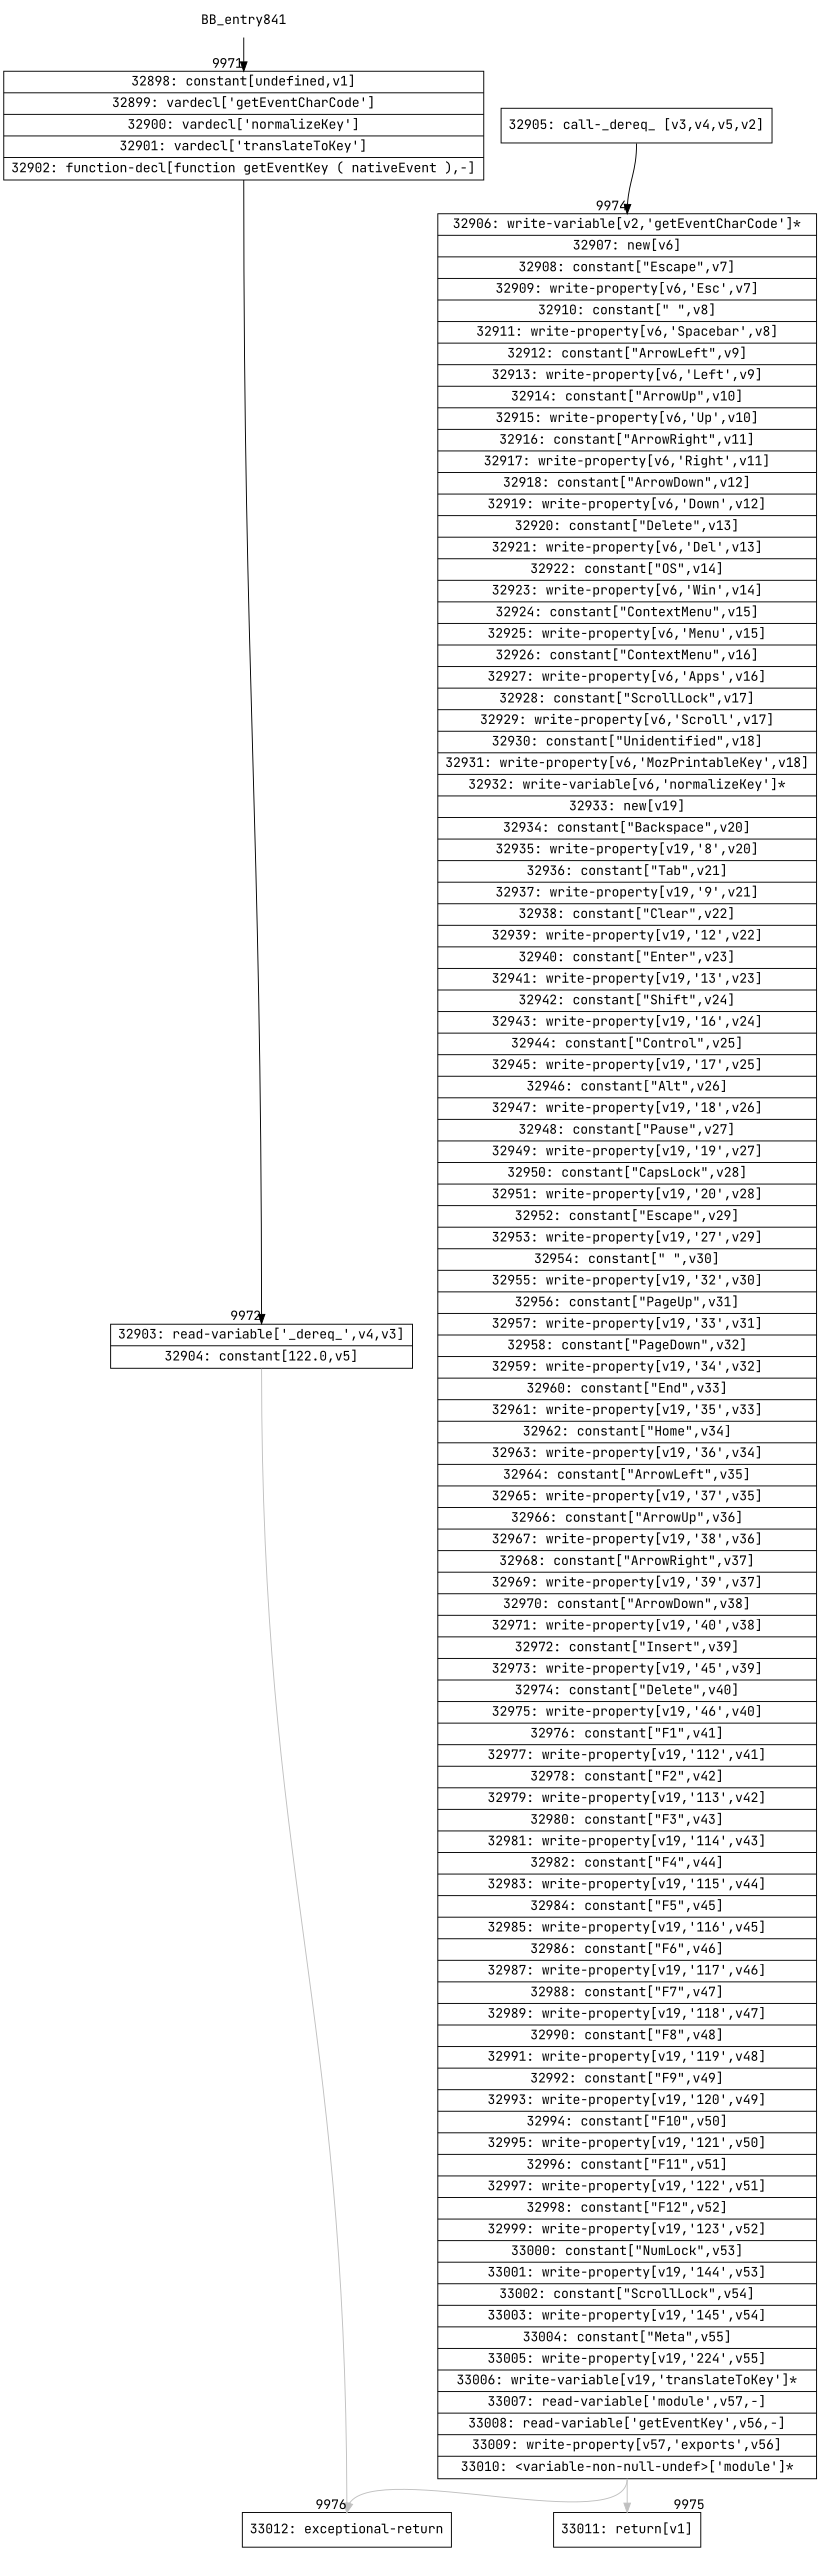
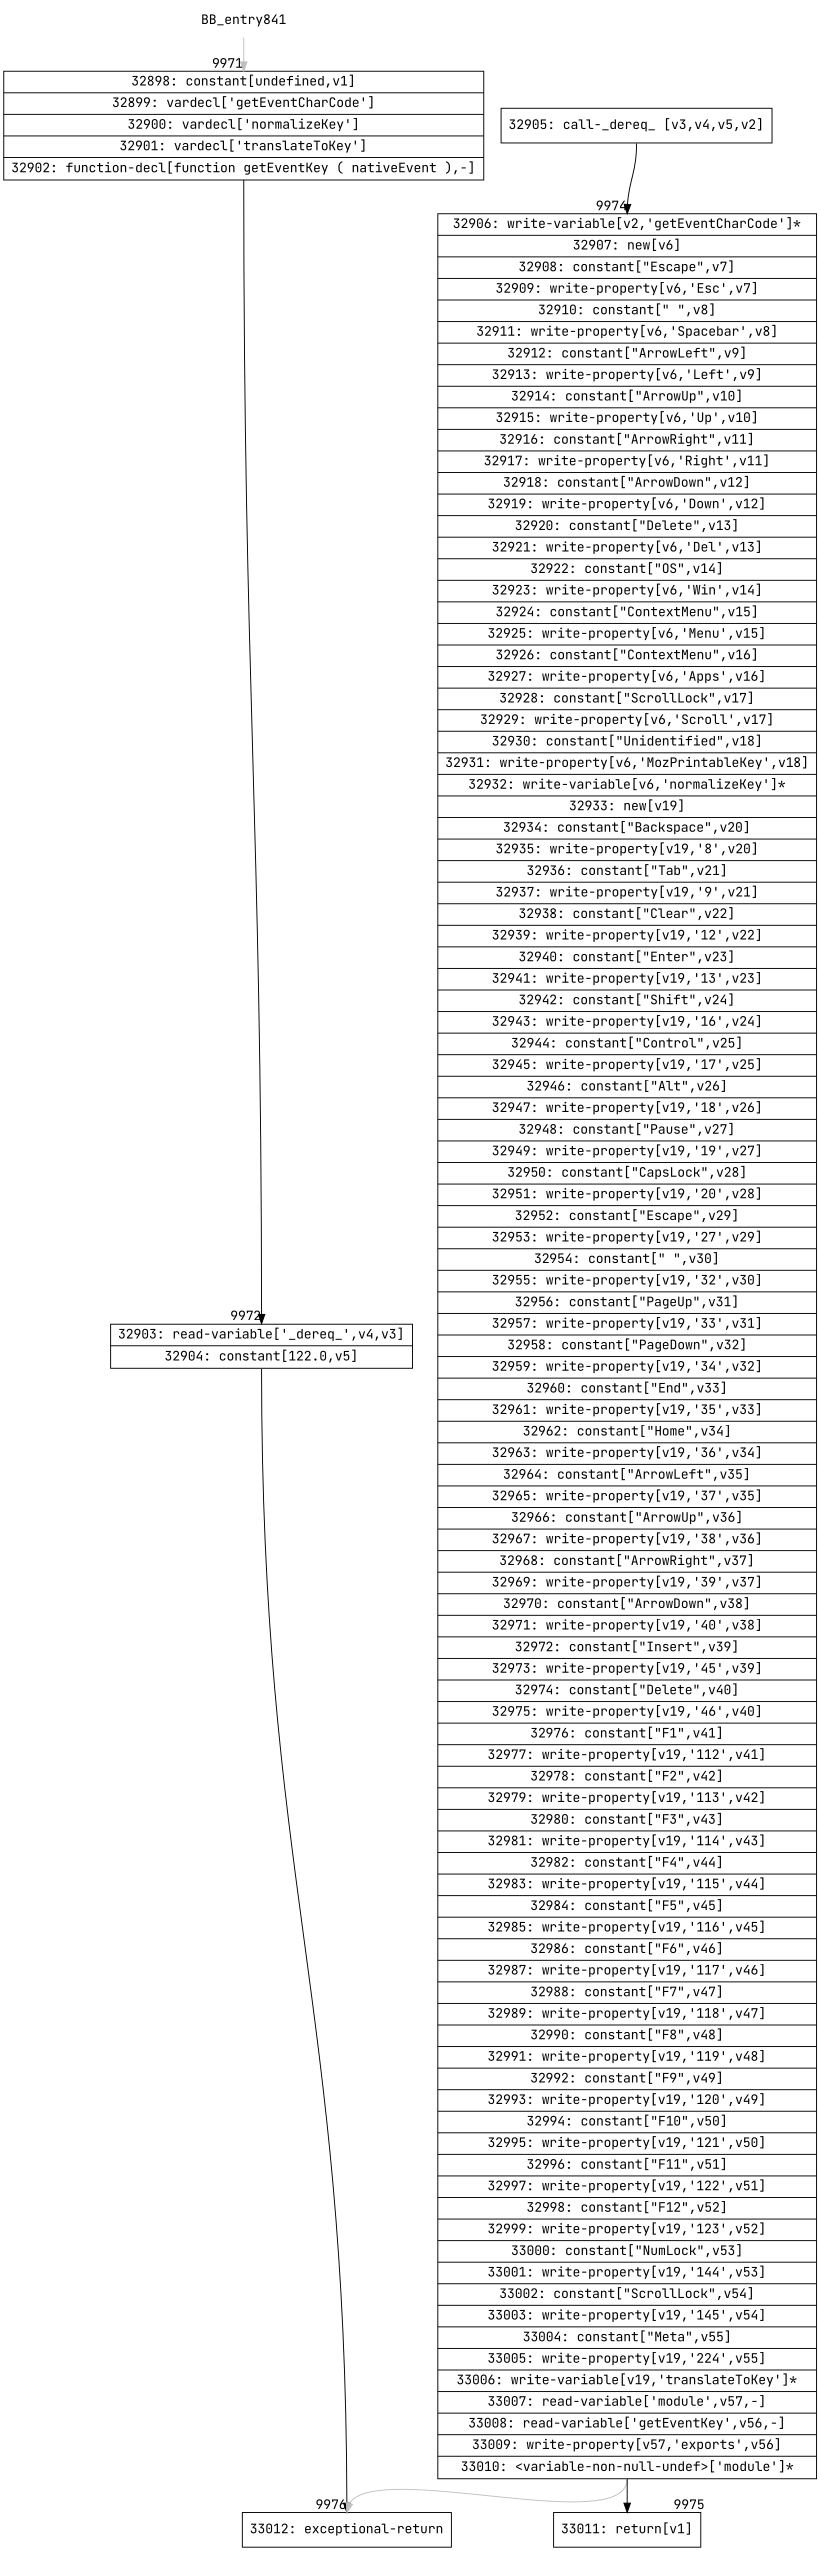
edge "BB_entry841" -> "32898: constant[undefined,v1]": color black -> gray
edge "32903: read-variable['_dereq_',v4,v3]" -> "33012: exceptional-return": color gray -> black
edge "32906: write-variable[v2,'getEventCharCode']*" -> "33011: return[v1]": color gray -> black
